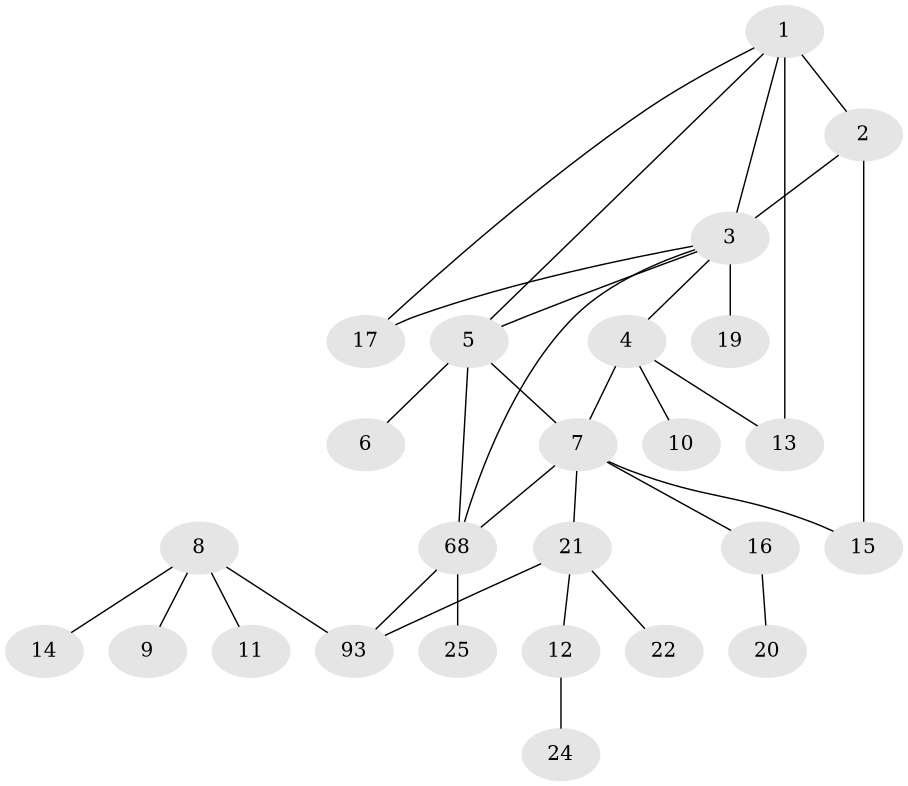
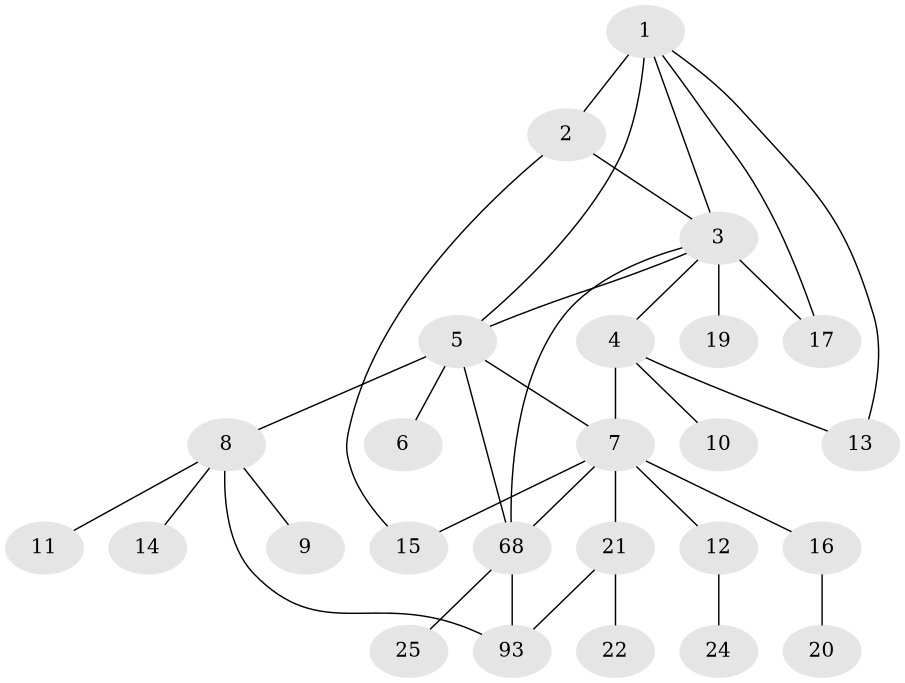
edge "5" -- "8": added
edge "21" -- "12": now "7" -- "12"
